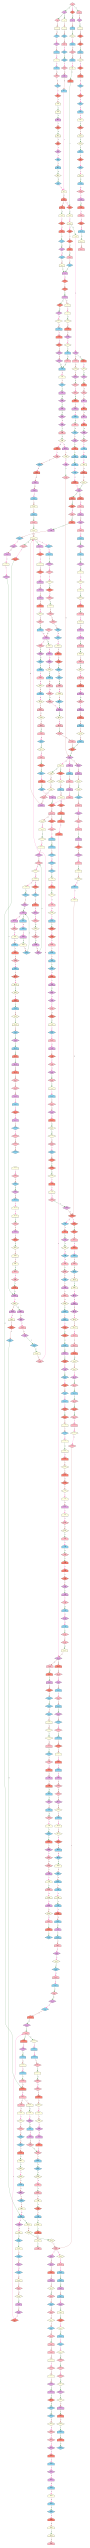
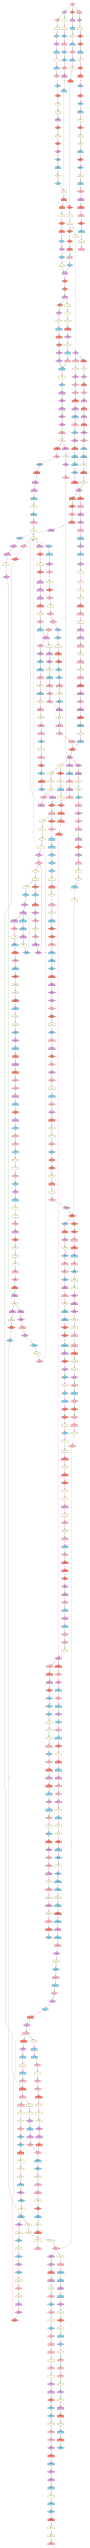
node "S702": added
node "S633": fillcolor salmon -> lightyellow
